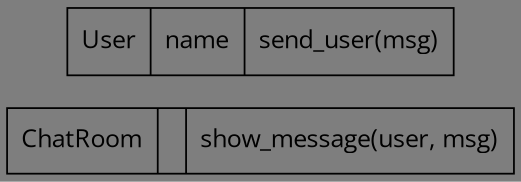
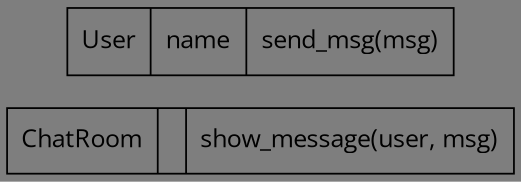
node "User": text "send_user(msg)" -> "send_msg(msg)"
